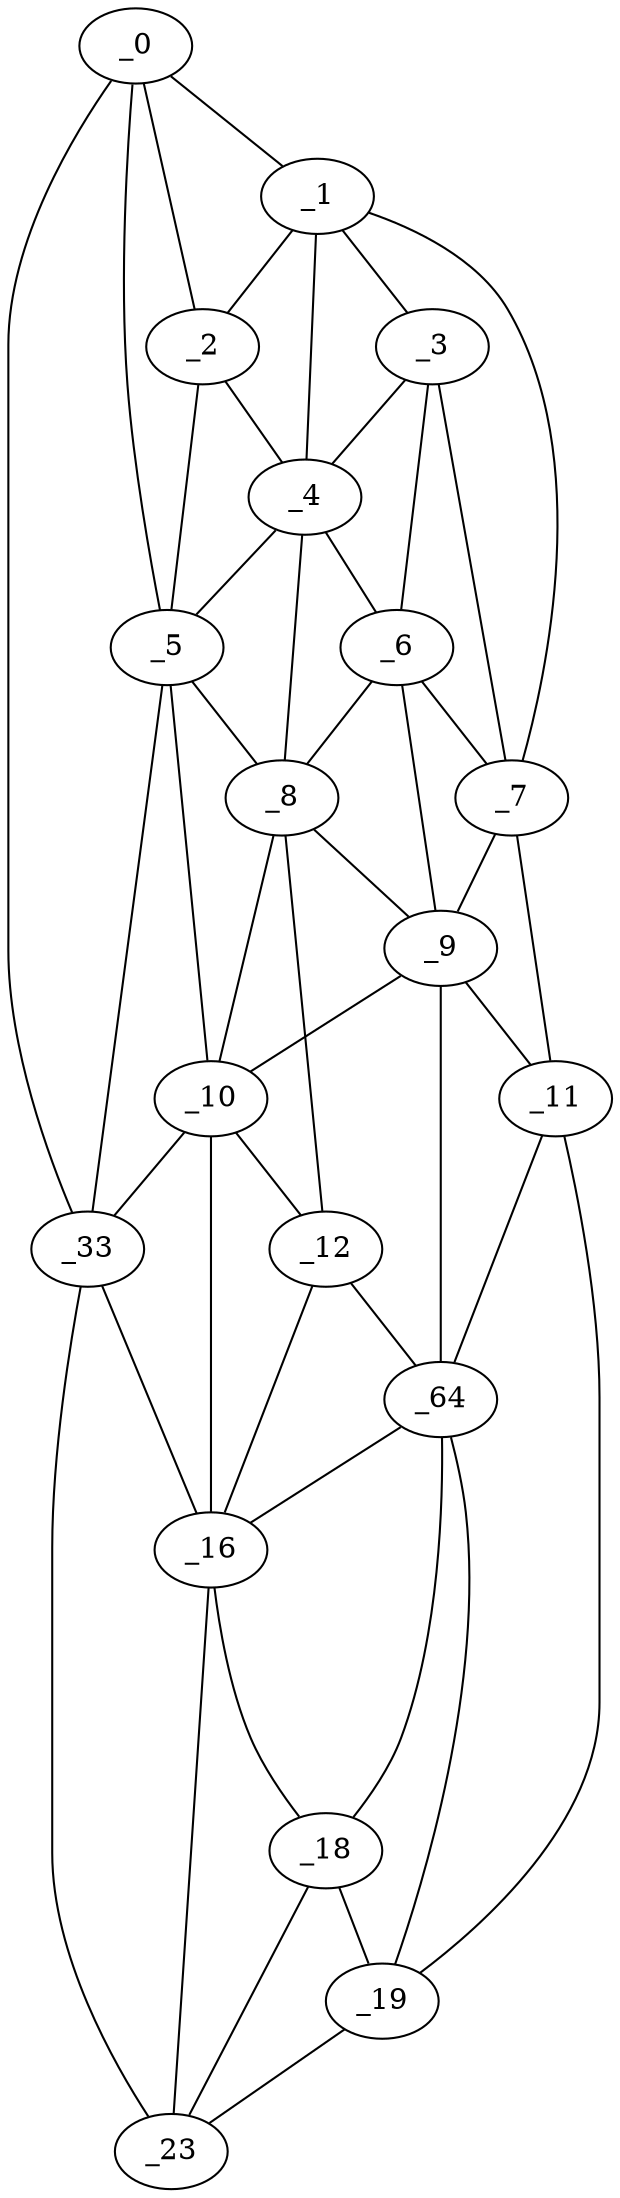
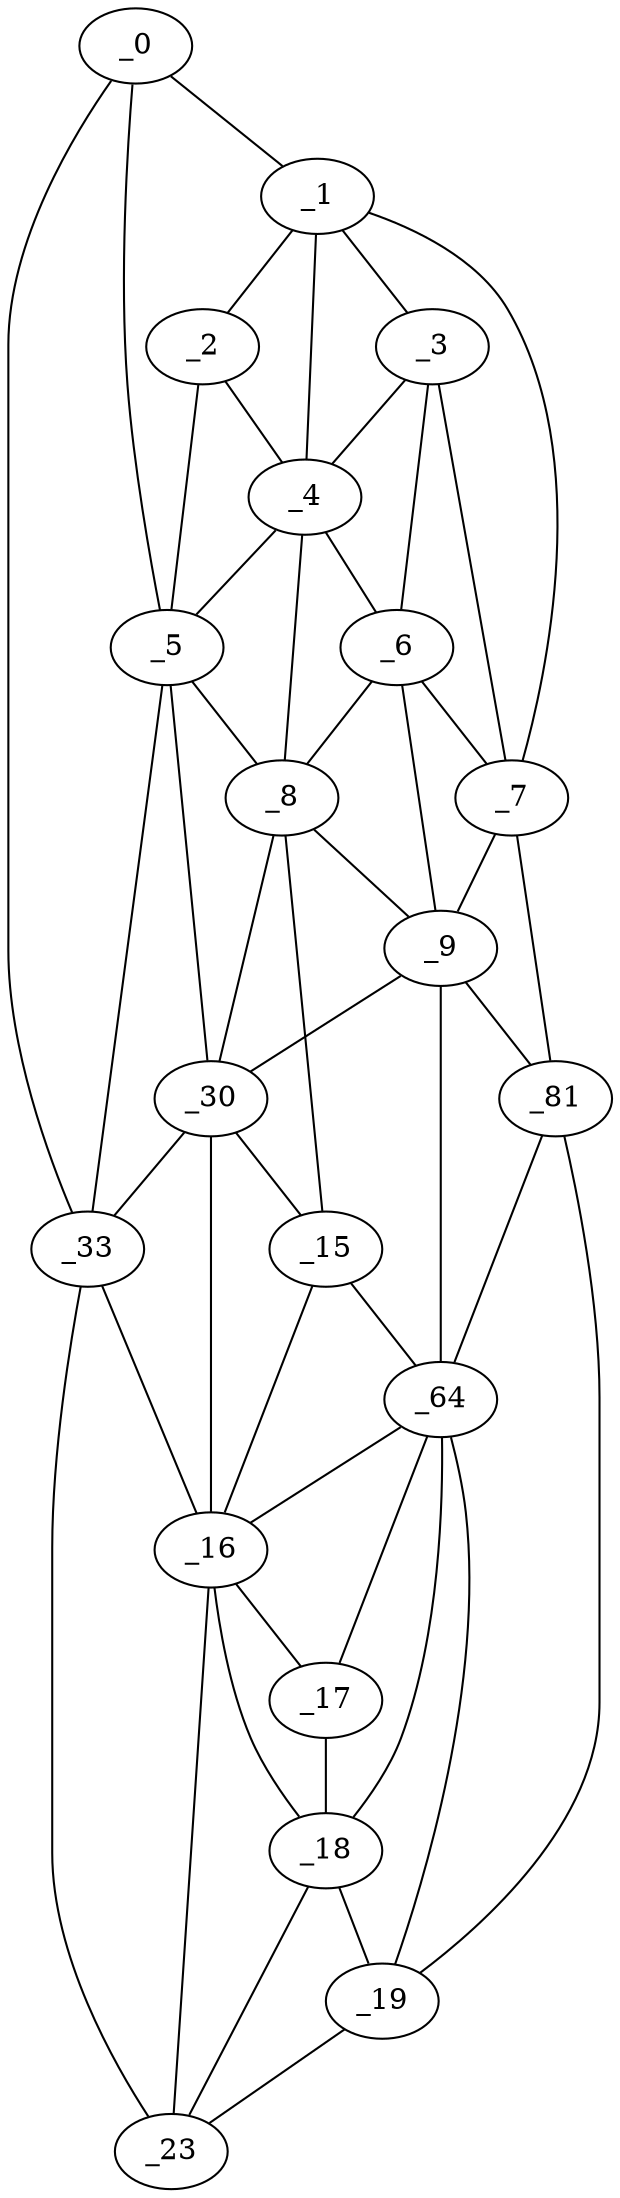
edge "_0" -- "_2": removed
node "_10": label "_10" -> "_30"
node "_11": label "_11" -> "_81"
node "_12": label "_12" -> "_15"
node "_17": added
